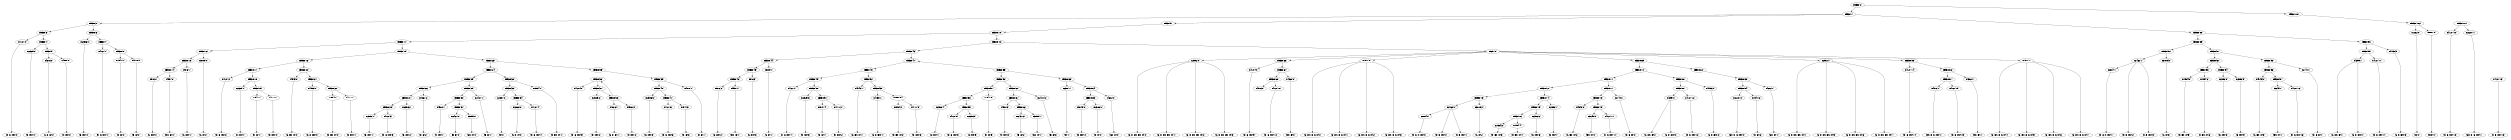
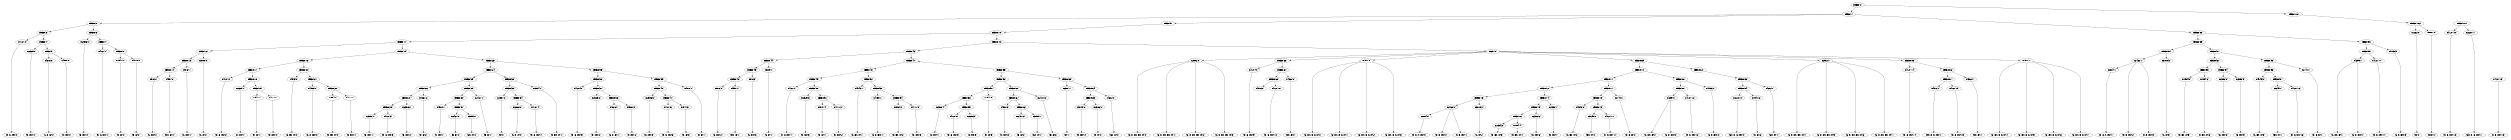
edge "L5538(38)" -> "L5538(36)": now "L5538(35)" -> "L5538(36)"
node "L5558(54)": label "L5558(54)" -> "L5538(54)"
